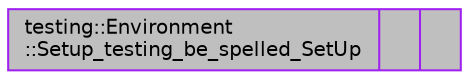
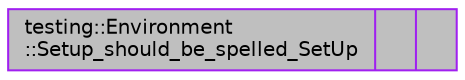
node "testing::Environment": text "::Setup_testing_be_spelled_SetUp" -> "::Setup_should_be_spelled_SetUp"
